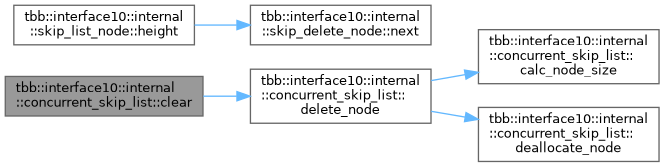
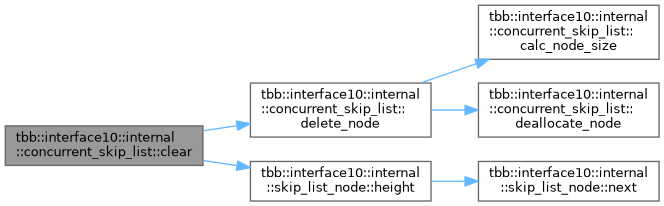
node "tbb::interface10::internal ::skip_delete_node::next": label "tbb::interface10::internal ::skip_delete_node::next" -> "tbb::interface10::internal ::skip_list_node::next"
edge "tbb::interface10::internal ::concurrent_skip_list::clear" -> "tbb::interface10::internal ::skip_list_node::height": added
